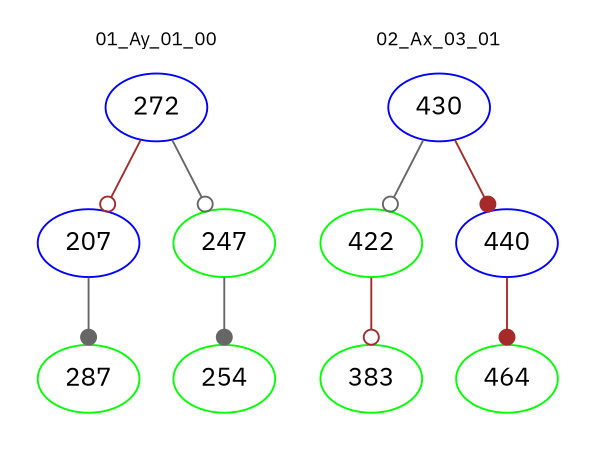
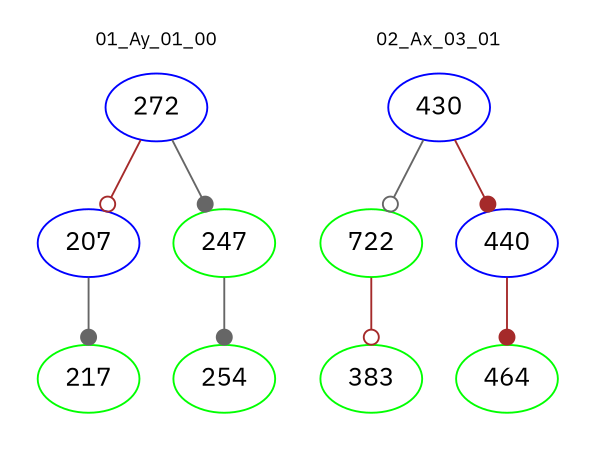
edge "272" -> "247": arrowhead odot -> dot
node "422": label "422" -> "722"
node "287": label "287" -> "217"
